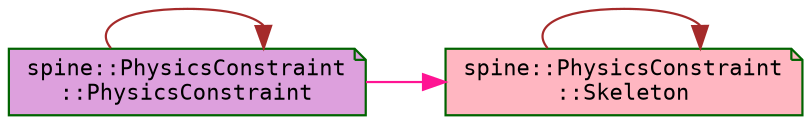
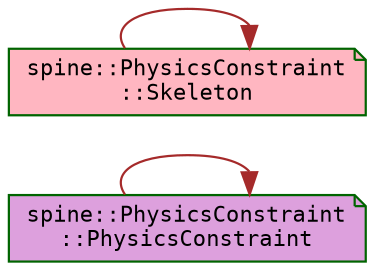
edge "spine::PhysicsConstraint ::PhysicsConstraint" -> "spine::PhysicsConstraint ::Skeleton": removed
